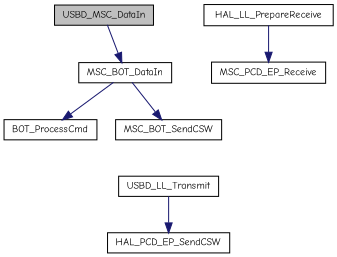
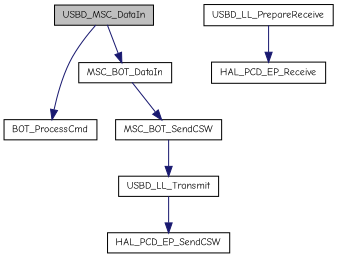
node "HAL_LL_PrepareReceive": label "HAL_LL_PrepareReceive" -> "USBD_LL_PrepareReceive"
node "MSC_PCD_EP_Receive": label "MSC_PCD_EP_Receive" -> "HAL_PCD_EP_Receive"
edge "MSC_BOT_DataIn" -> "BOT_ProcessCmd": now "USBD_MSC_DataIn" -> "BOT_ProcessCmd"
edge "MSC_BOT_SendCSW" -> "USBD_LL_Transmit": added
